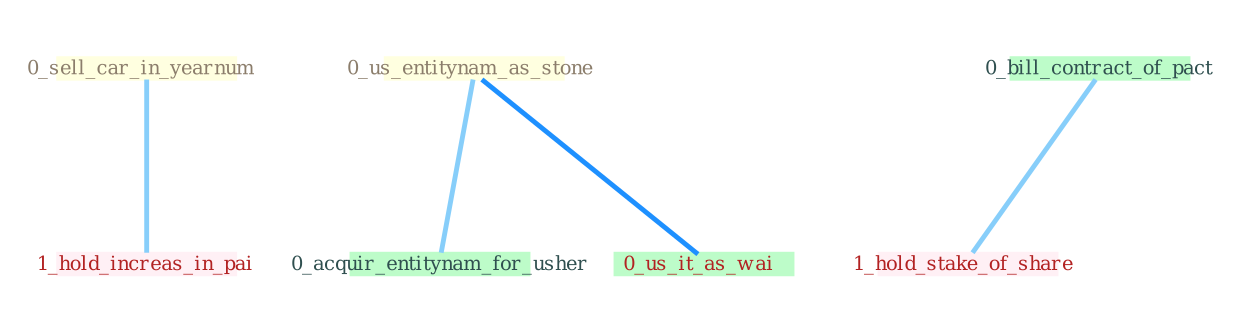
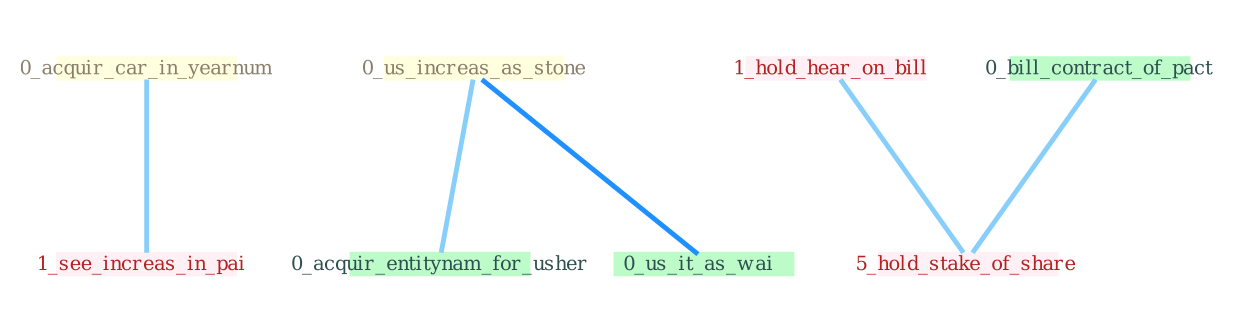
node "0_sell_car_in_yearnum": label "0_sell_car_in_yearnum" -> "0_acquir_car_in_yearnum"
node "0_us_entitynam_as_stone": label "0_us_entitynam_as_stone" -> "0_us_increas_as_stone"
node "1_hold_hear_on_bill": added
node "1_hold_increas_in_pai": label "1_hold_increas_in_pai" -> "1_see_increas_in_pai"
node "0_us_it_as_wai": fontcolor #b22222 -> #2f4f4f
node "1_hold_stake_of_share": label "1_hold_stake_of_share" -> "5_hold_stake_of_share"
